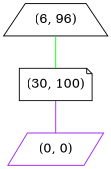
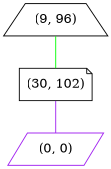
node "(6, 96)": label "(6, 96)" -> "(9, 96)"
node "(30, 100)": label "(30, 100)" -> "(30, 102)"
